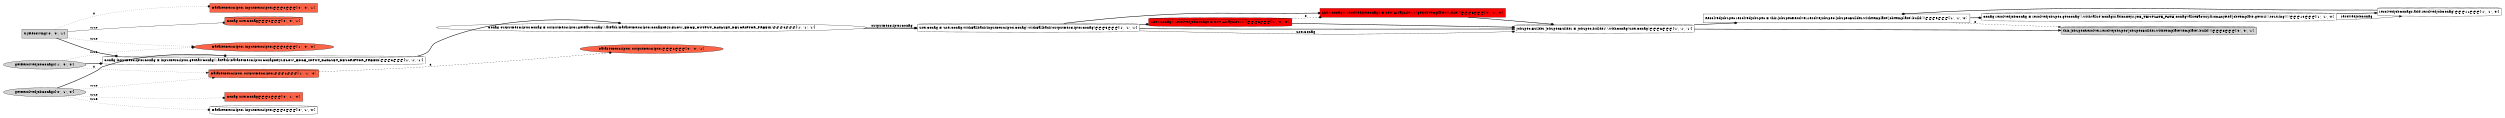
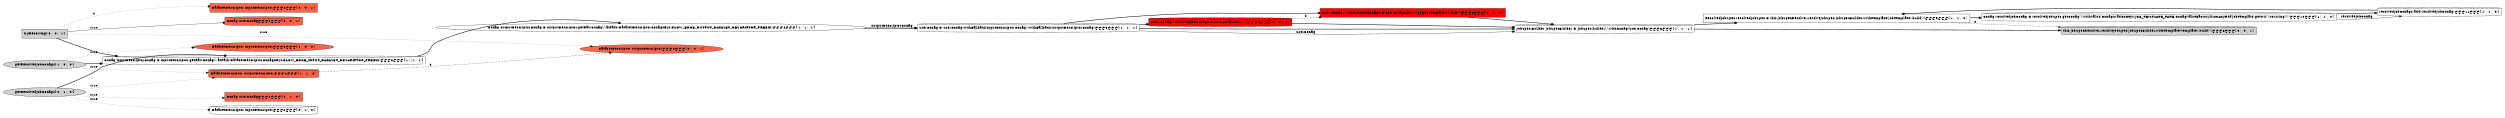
edge "tryResolving['0', '0', '1']" -> "DatasetDescriptor inputDescriptor@@@2@@@['1', '0', '0']": now "tryResolving['0', '0', '1']" -> "DatasetDescriptor outputDescriptor@@@2@@@['0', '0', '1']"
edge "getResolvedJobConfigs['1', '0', '0']" -> "DatasetDescriptor outputDescriptor@@@2@@@['1', '1', '0']": label "0" -> "true"
edge "getResolvedJobConfigs['0', '1', '0']" -> "Config userConfig@@@2@@@['0', '1', '0']": arrowhead dot -> normal
